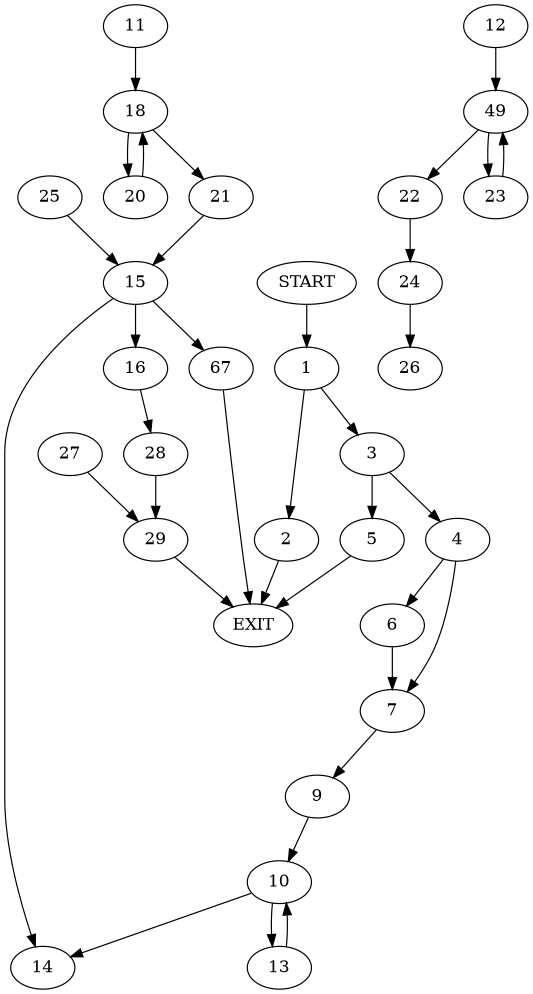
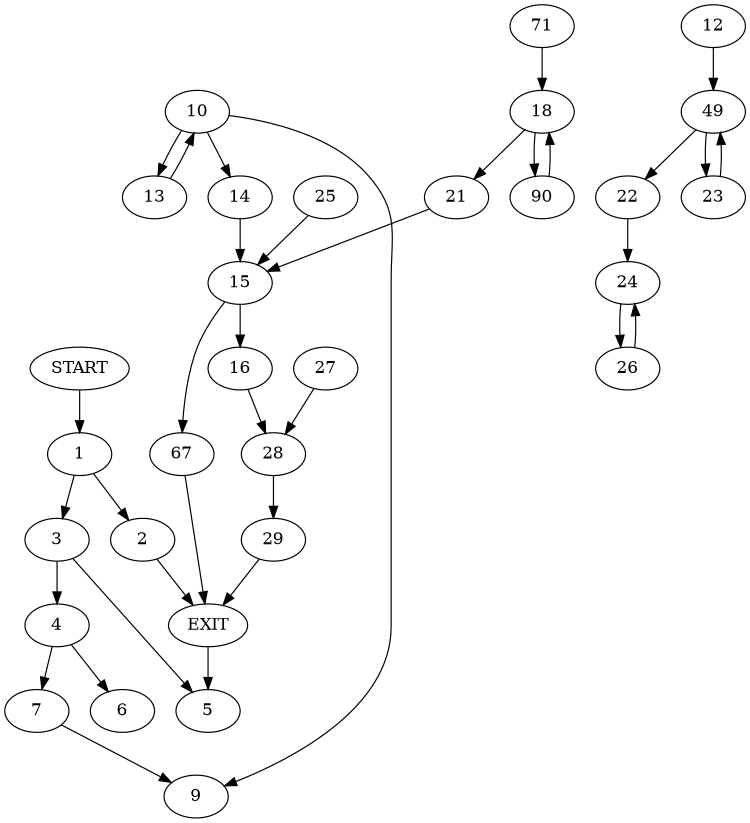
node "11": label "11" -> "71"
node "20": label "20" -> "90"
edge "26" -> "24": added
edge "27" -> "29": now "27" -> "28"
edge "5" -> "EXIT": reversed
edge "15" -> "14": reversed
edge "6" -> "7": removed
edge "9" -> "10": reversed
